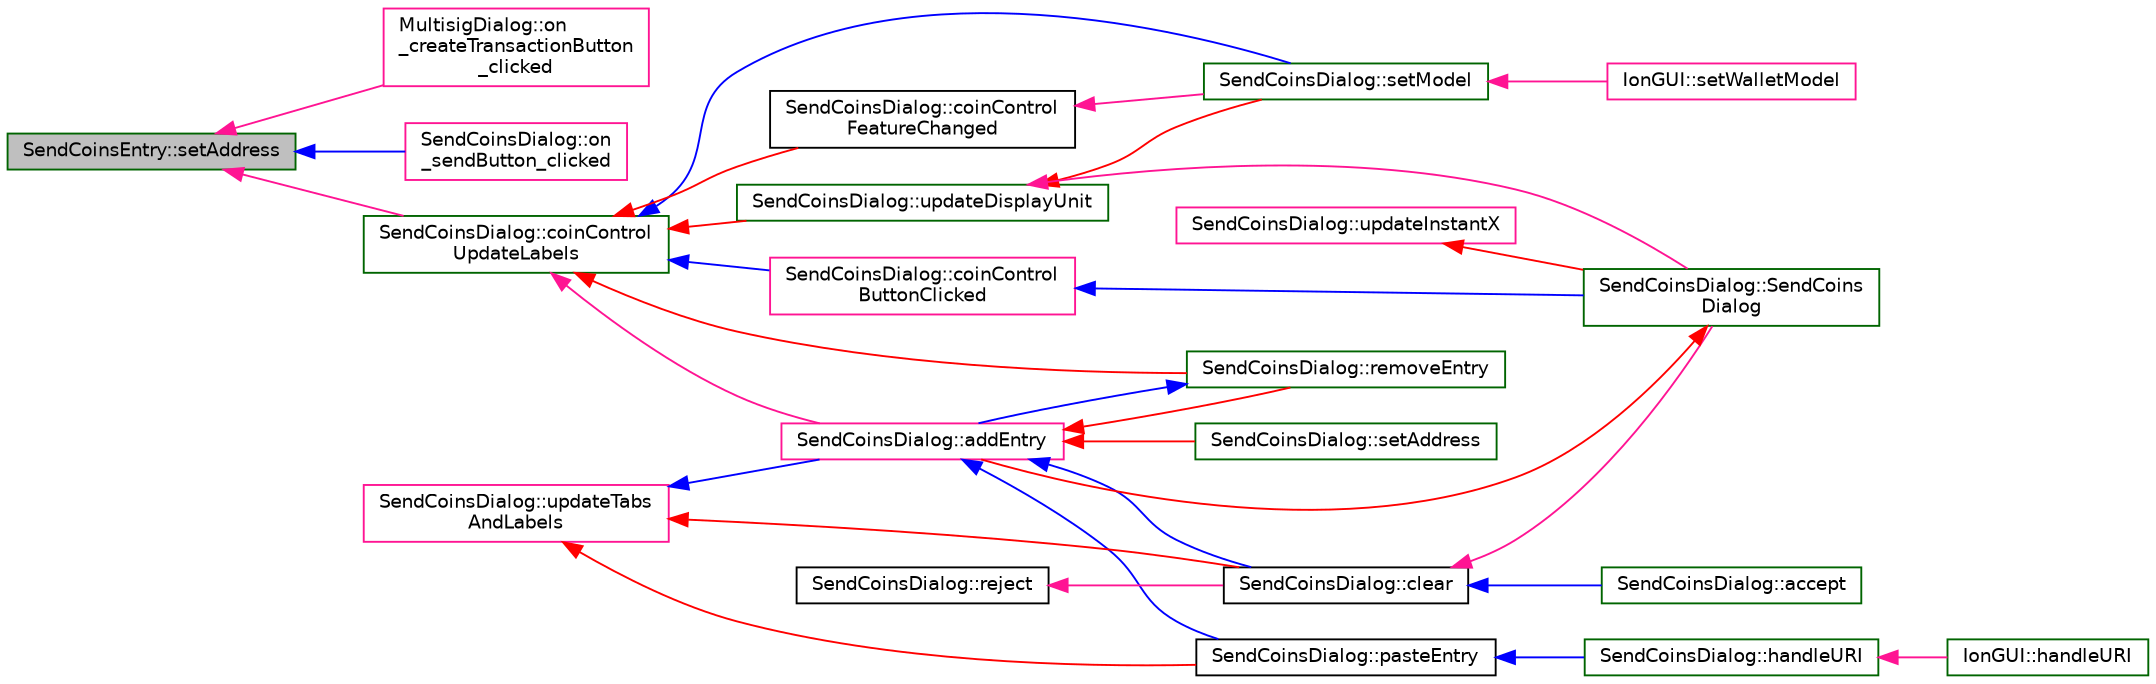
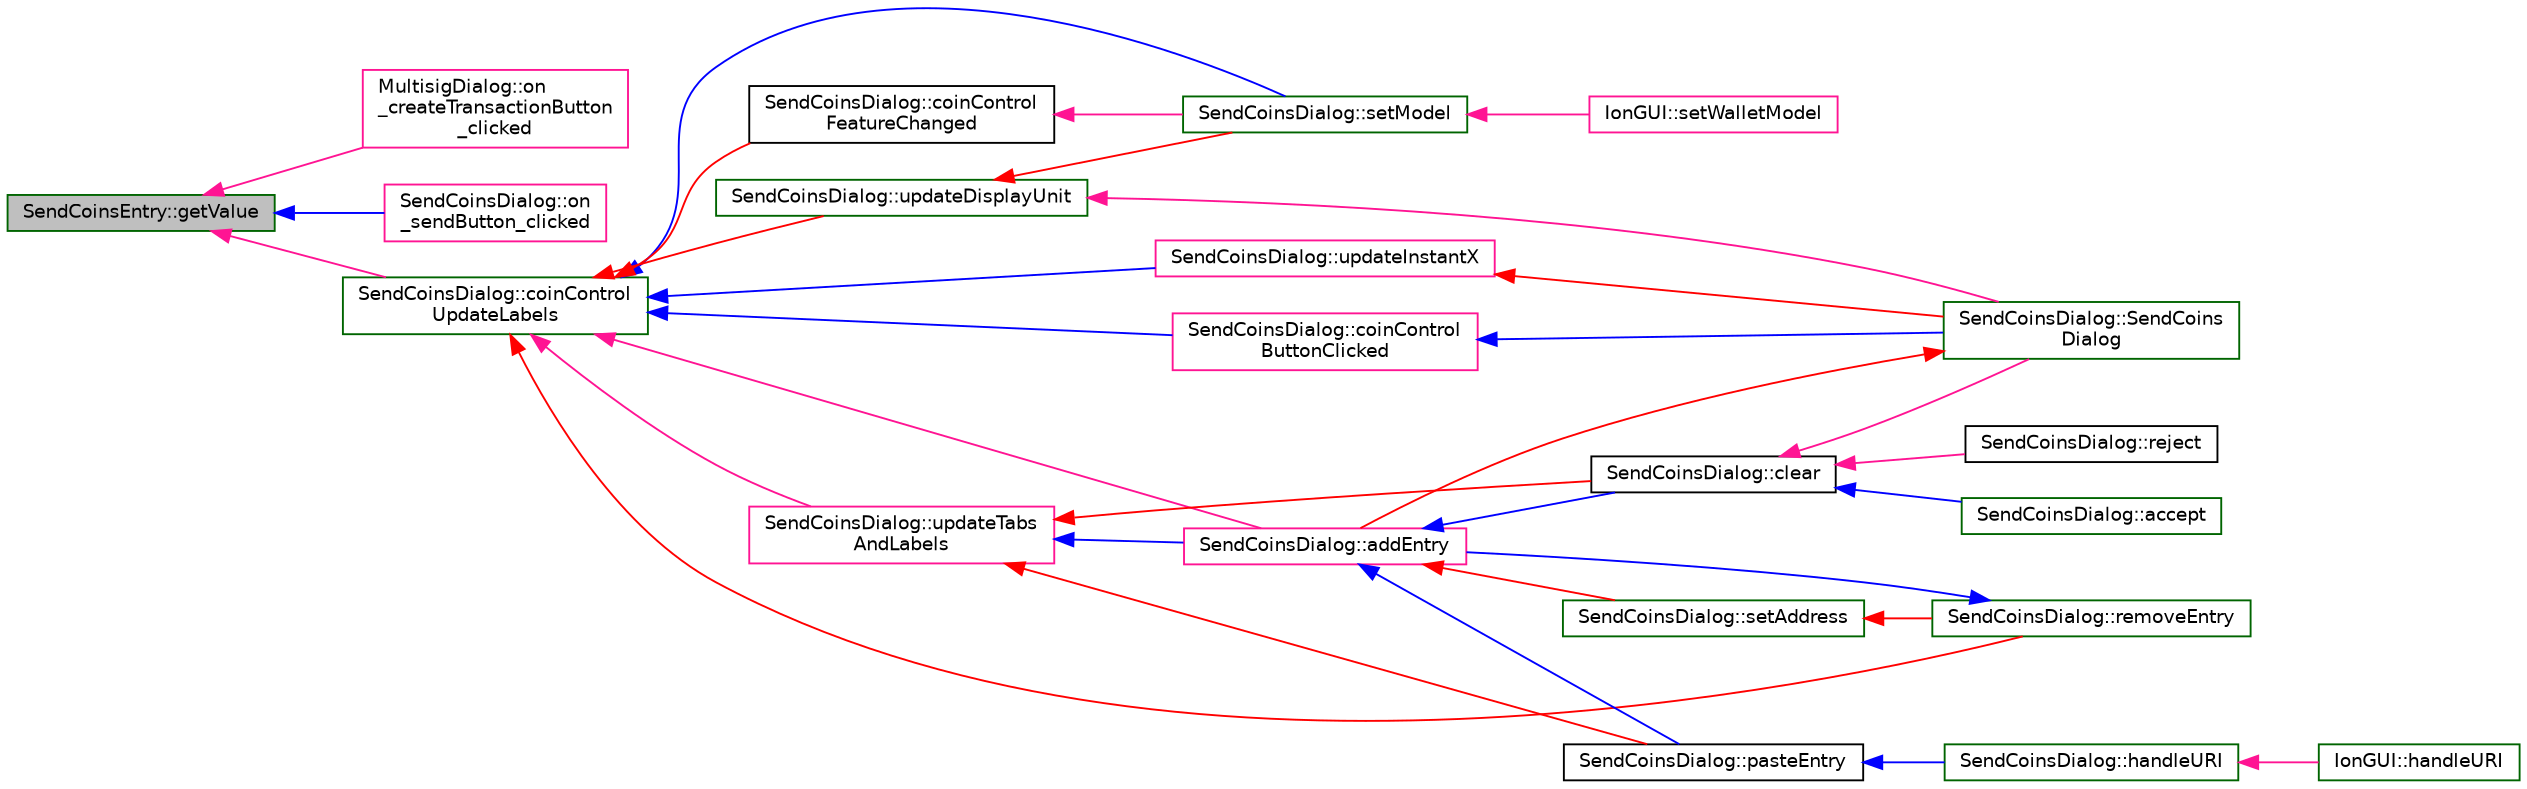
node "SendCoinsEntry::setAddress": label "SendCoinsEntry::setAddress" -> "SendCoinsEntry::getValue"
edge "SendCoinsDialog::updateInstantX" -> "SendCoinsDialog::coinControl UpdateLabels": added
edge "SendCoinsDialog::removeEntry" -> "SendCoinsDialog::addEntry": now "SendCoinsDialog::removeEntry" -> "SendCoinsDialog::setAddress"
edge "SendCoinsDialog::updateTabs AndLabels" -> "SendCoinsDialog::coinControl UpdateLabels": added
edge "SendCoinsDialog::clear" -> "SendCoinsDialog::reject": reversed
